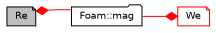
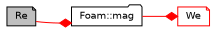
edge "Foam::mag" -> "Re": reversed
